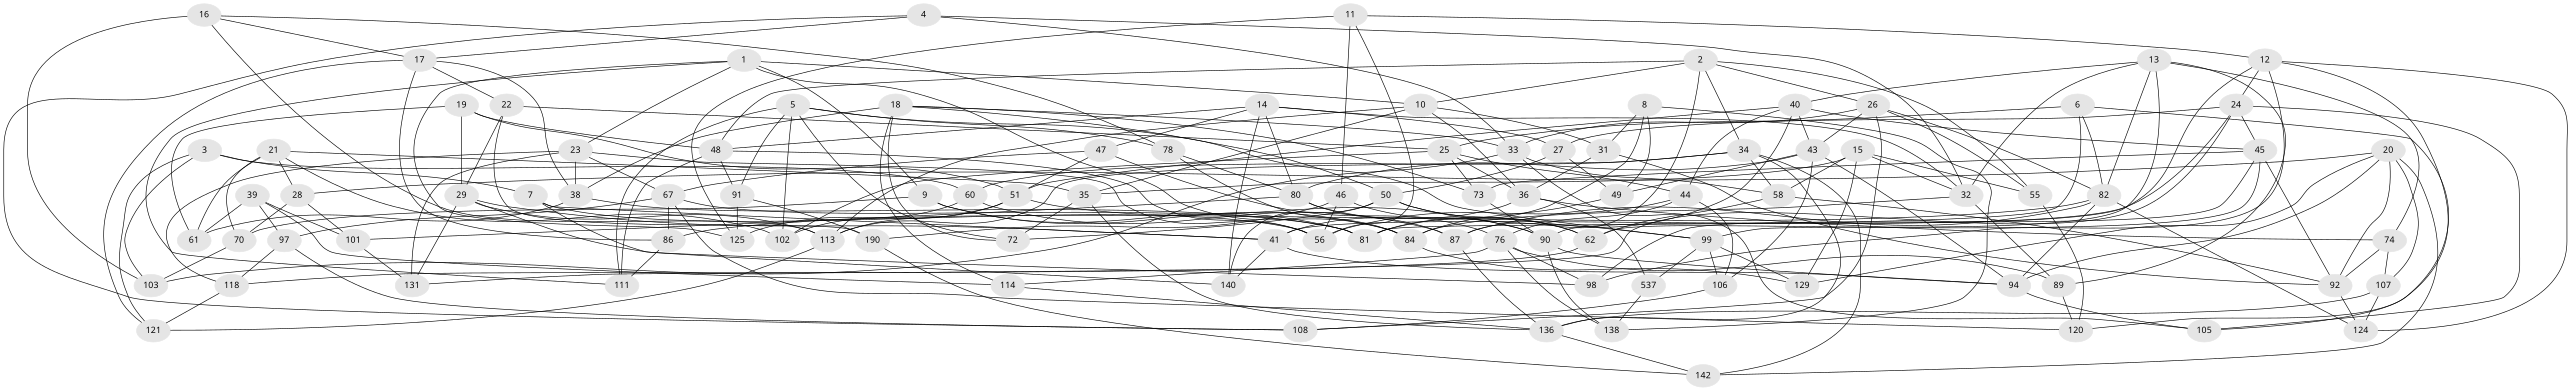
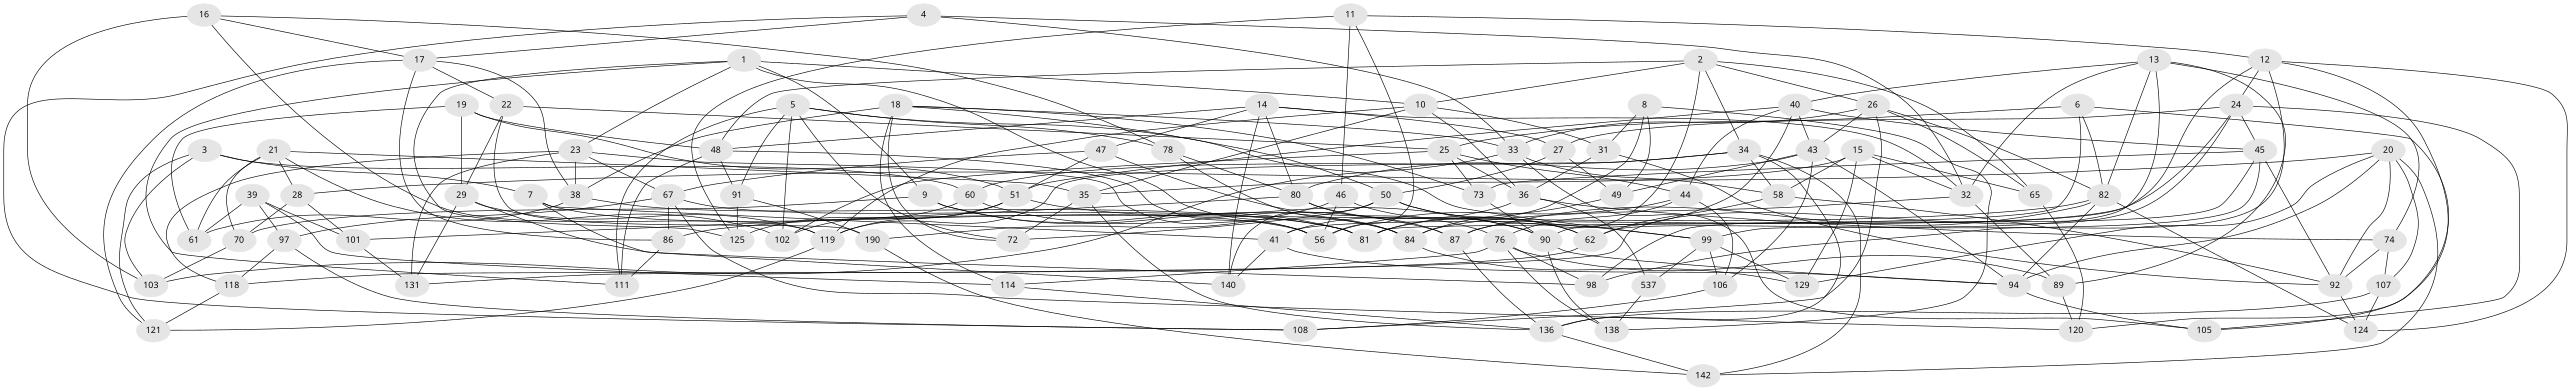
node "55": label "55" -> "65"
edge "29" -- "41": removed
node "113": label "113" -> "119"
